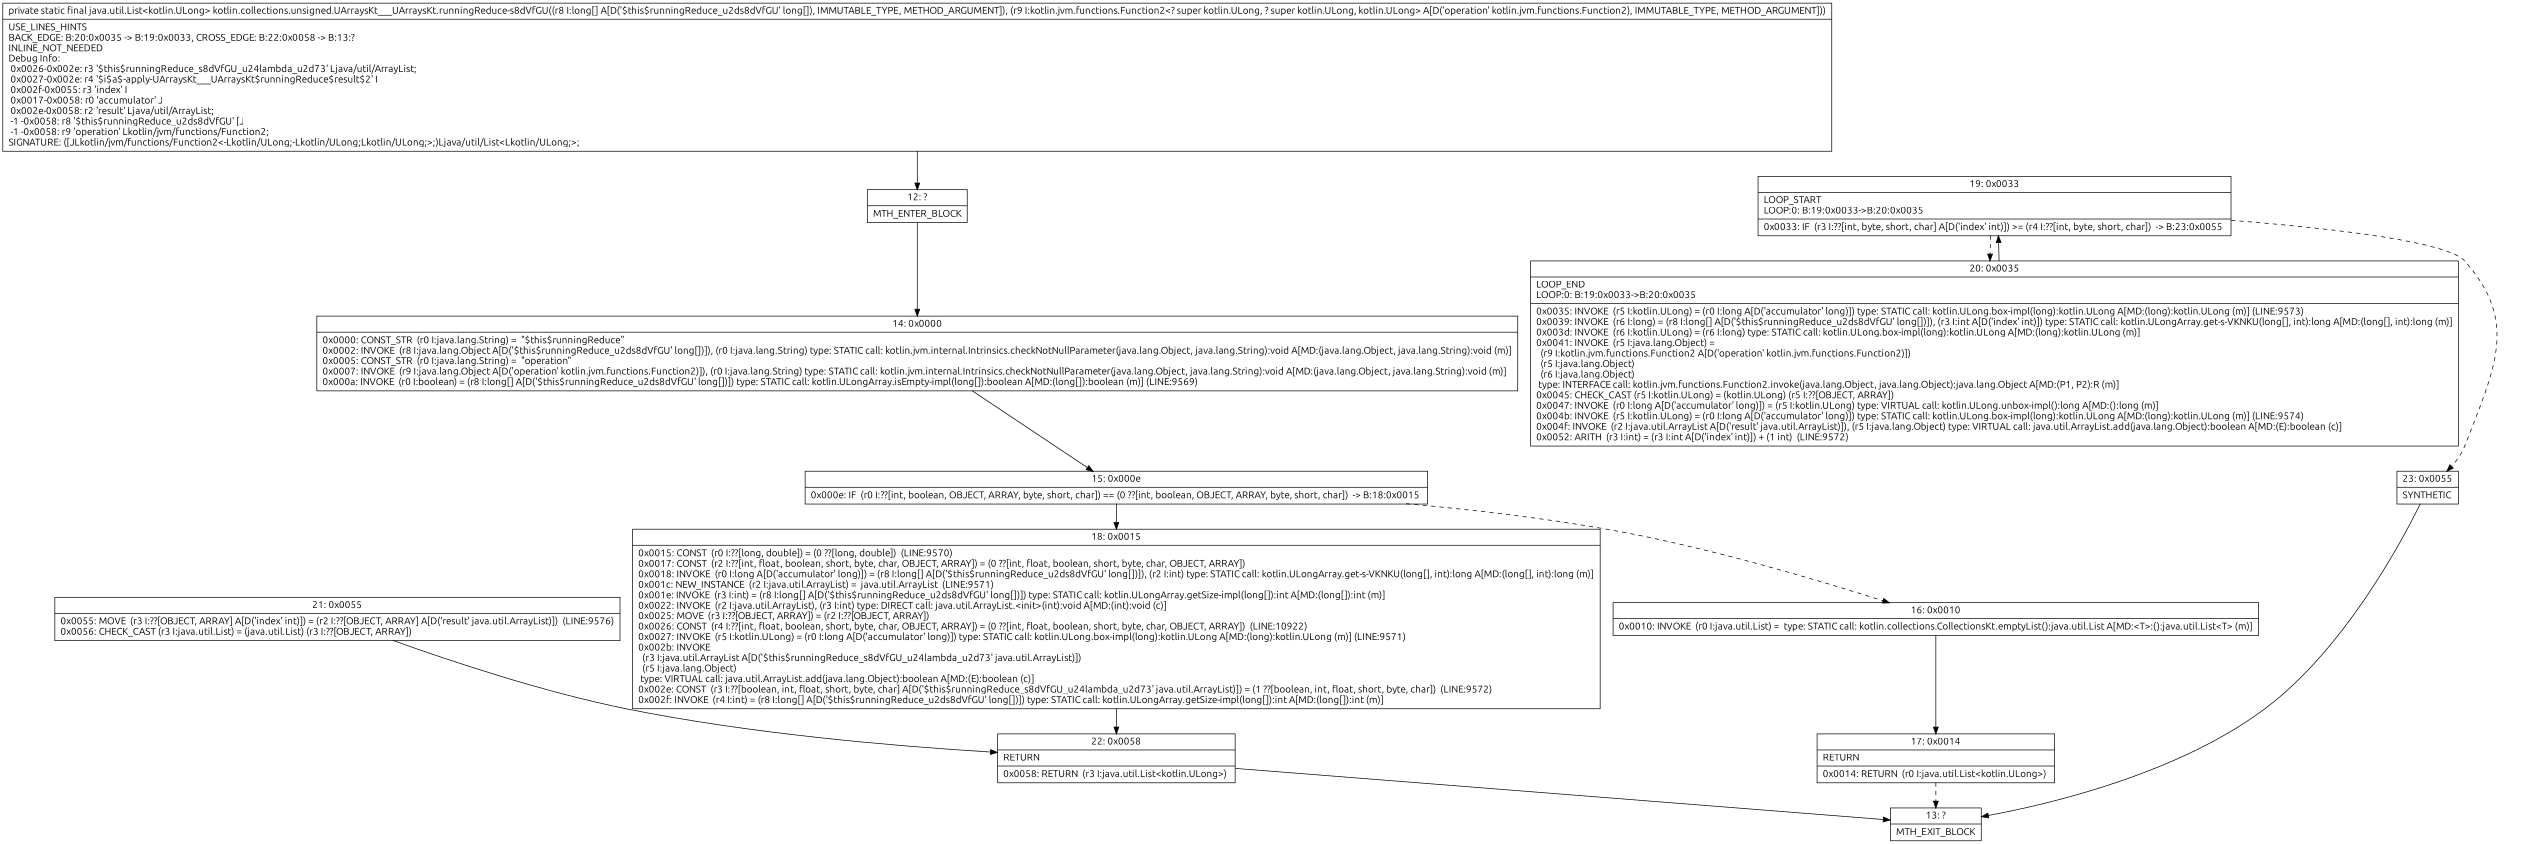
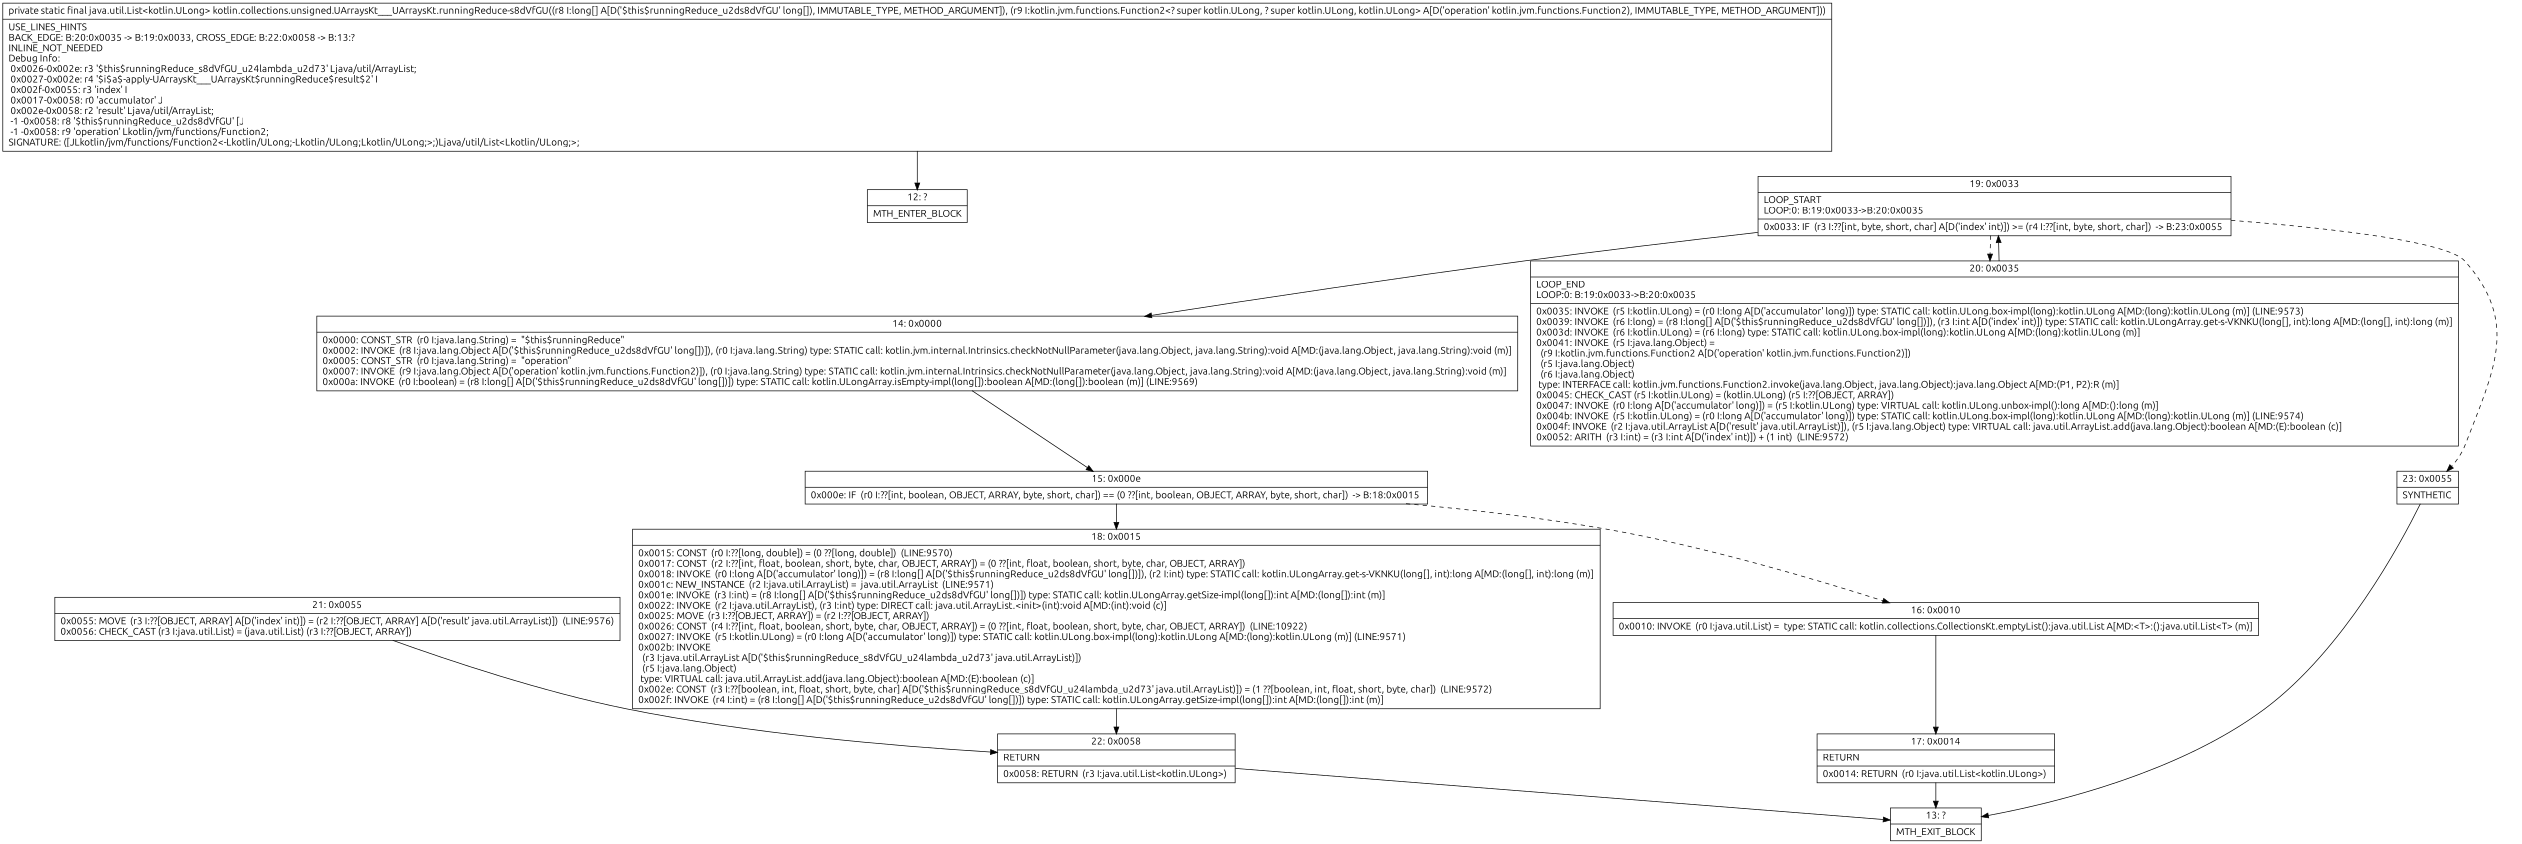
edge "12: ?" -> "14: 0x0000": now "19: 0x0033" -> "14: 0x0000"
edge "17: 0x0014" -> "13: ?": style dashed -> solid
